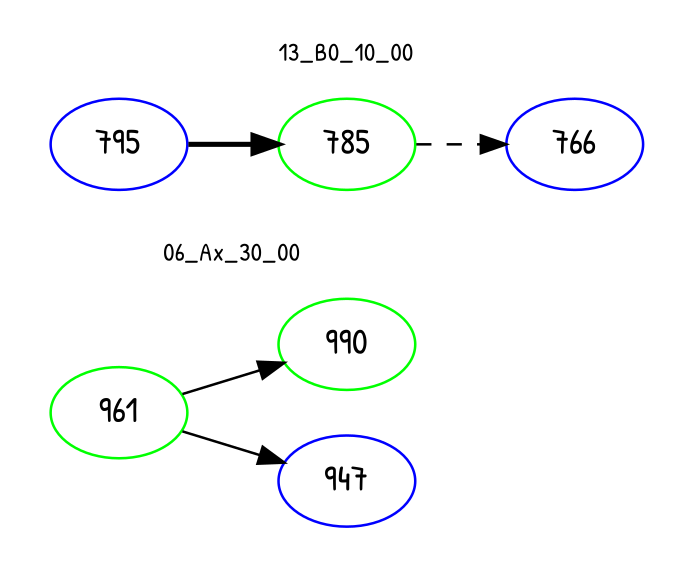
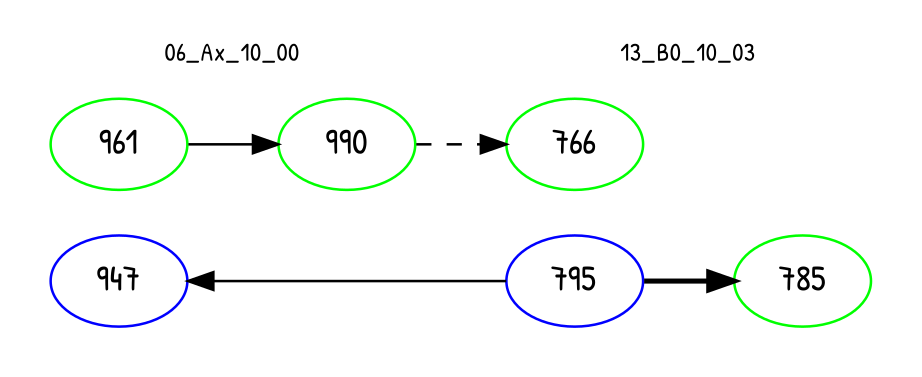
cluster "13_B0_10_00": label "13_B0_10_00" -> "13_B0_10_03"
edge "785" -> "766": now "990" -> "766"
node "766": color blue -> green
cluster "06_Ax_30_00": label "06_Ax_30_00" -> "06_Ax_10_00"
edge "961" -> "947": now "795" -> "947"
